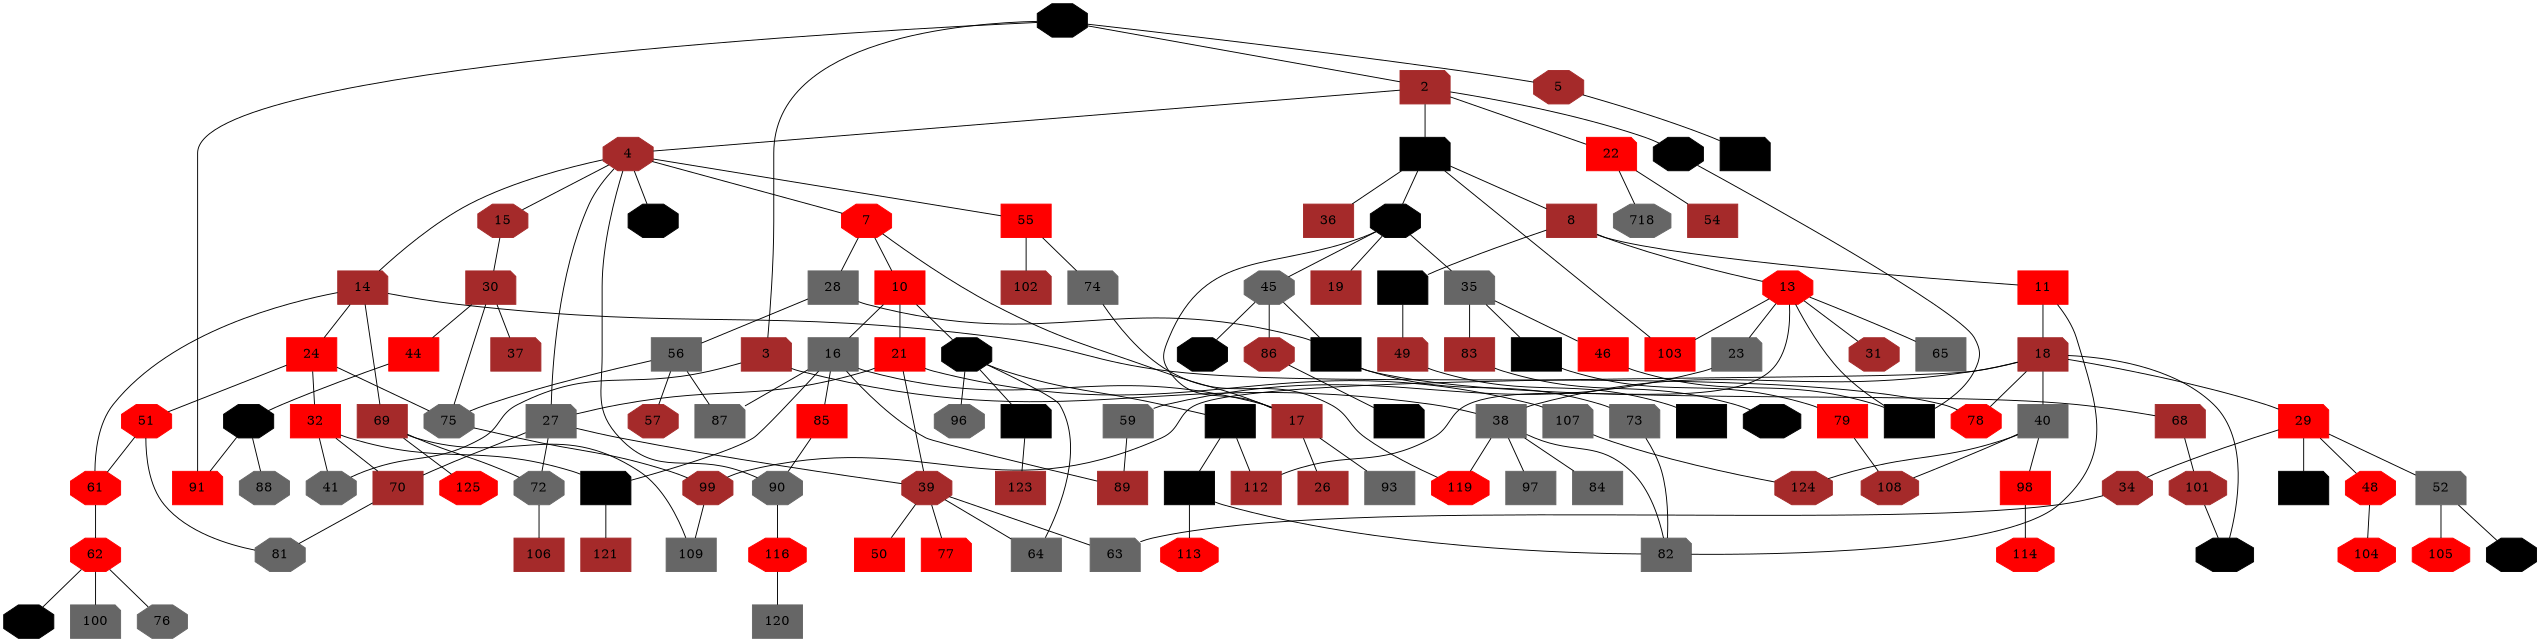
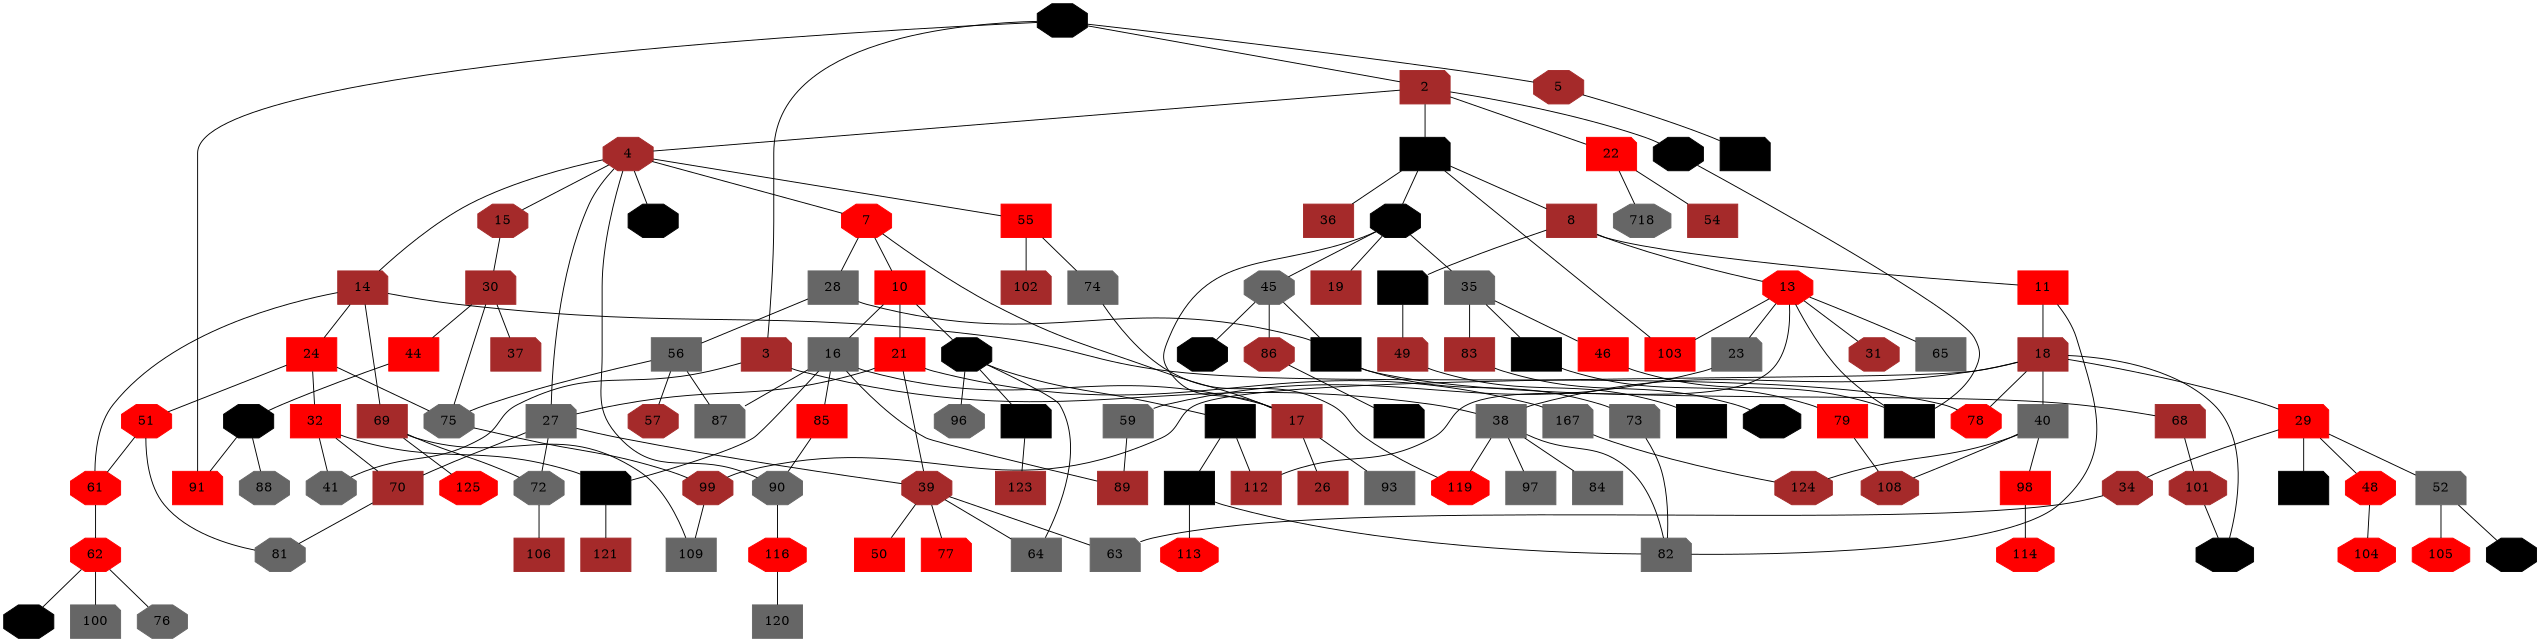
node "107": label "107" -> "167"
